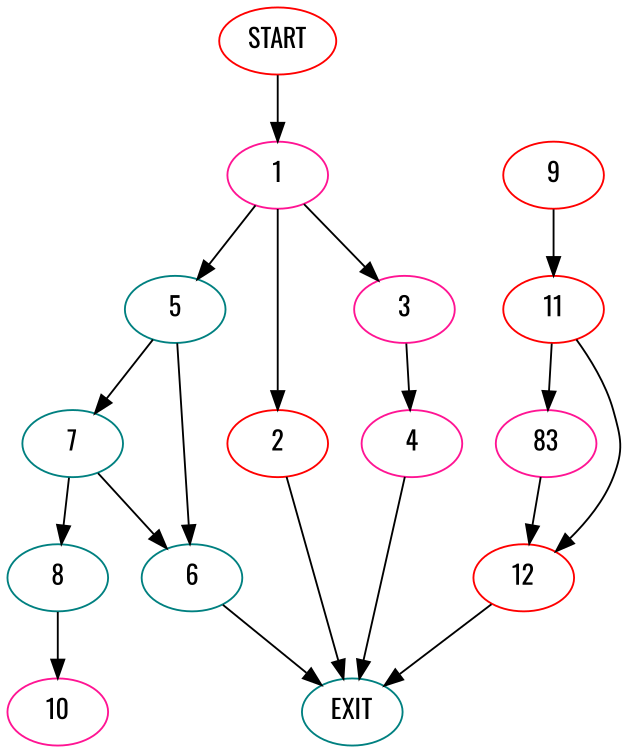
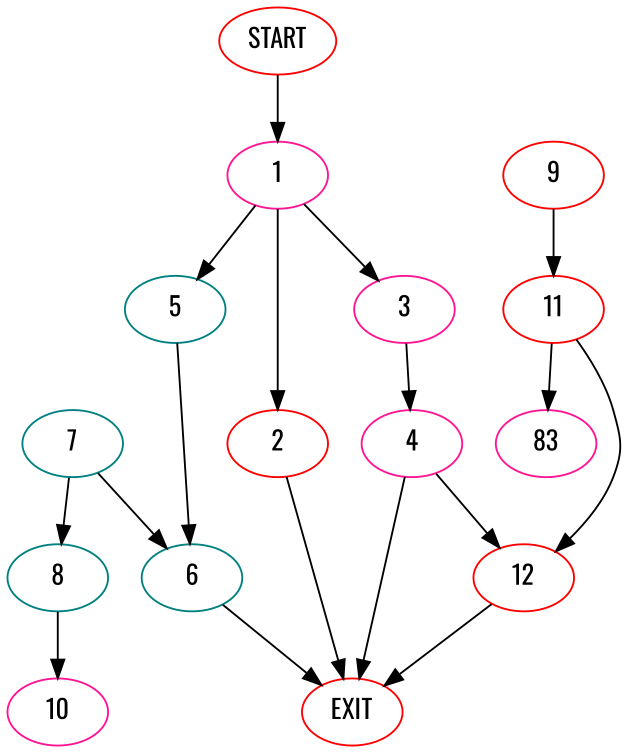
edge "5" -> "7": removed
edge "83" -> "12": now "4" -> "12"
node "EXIT": color teal -> red
